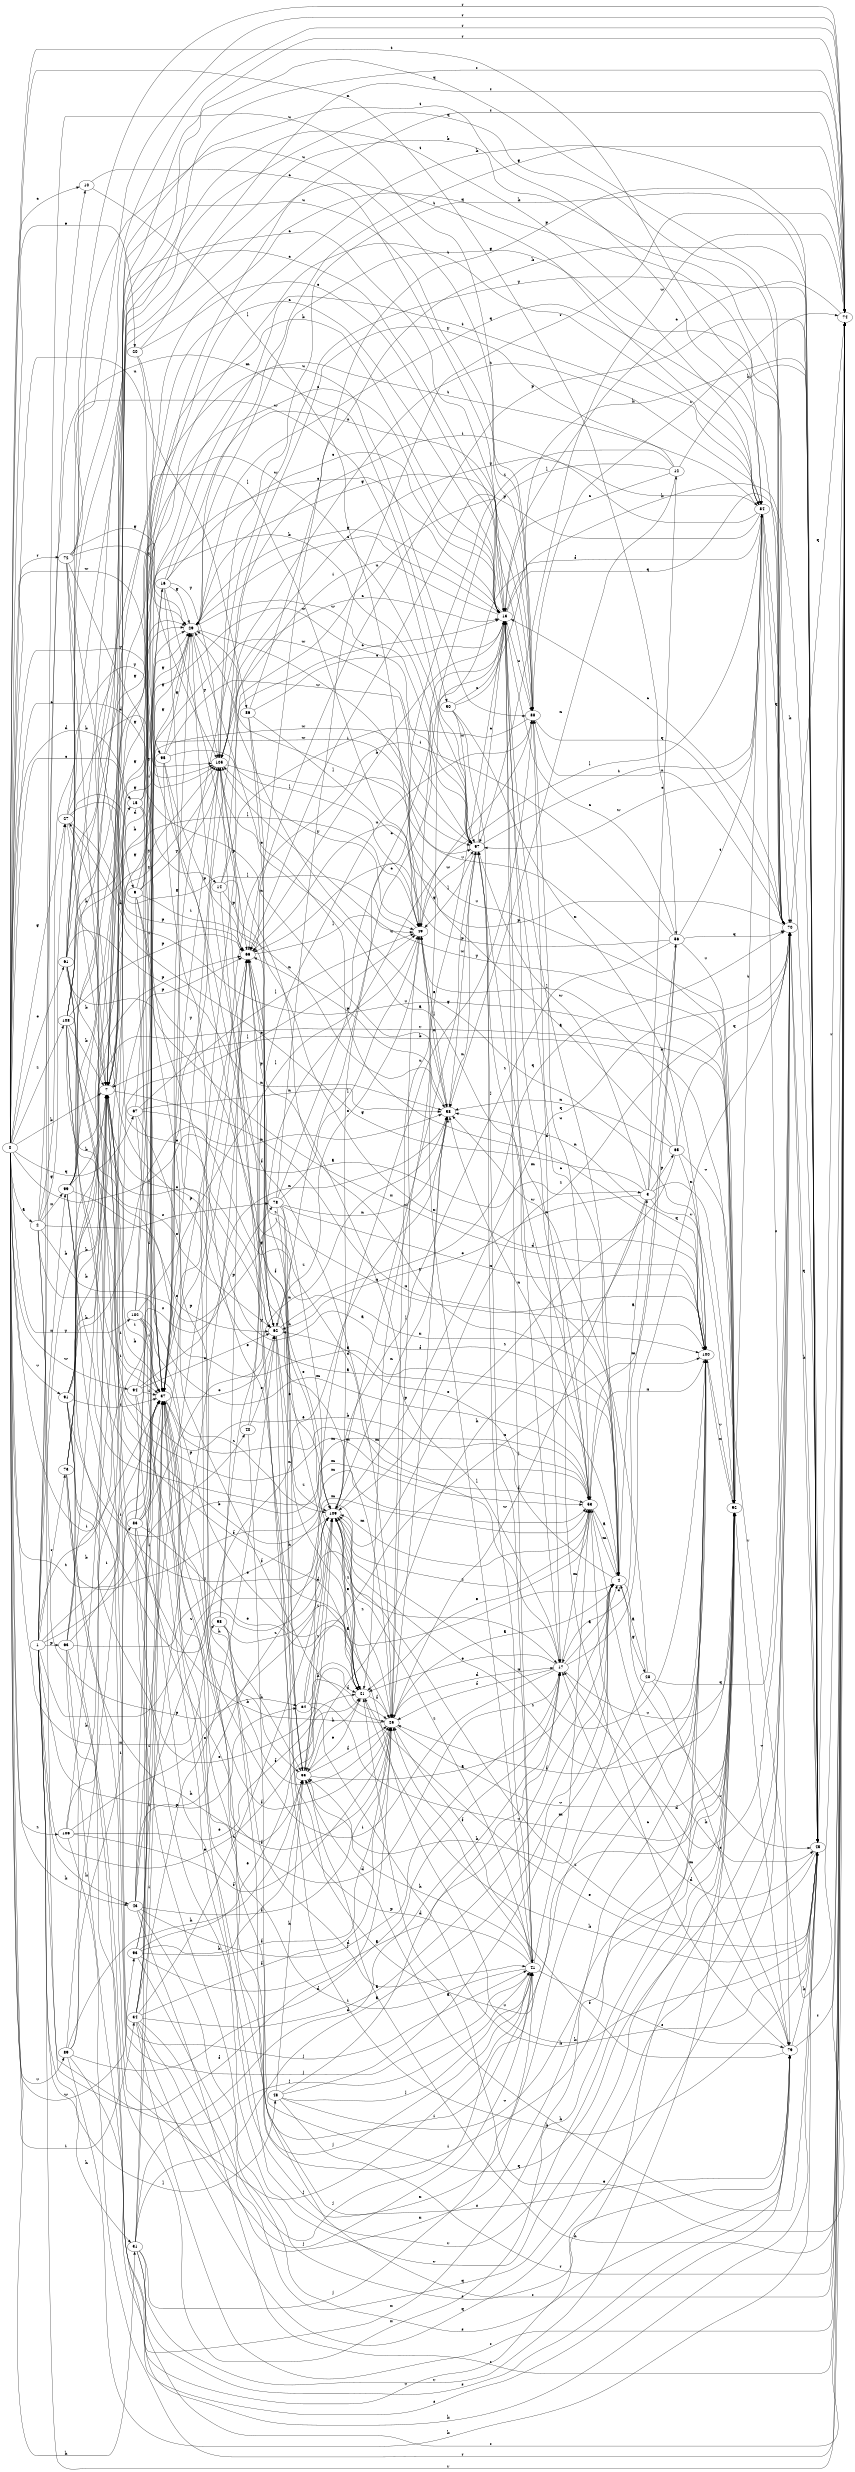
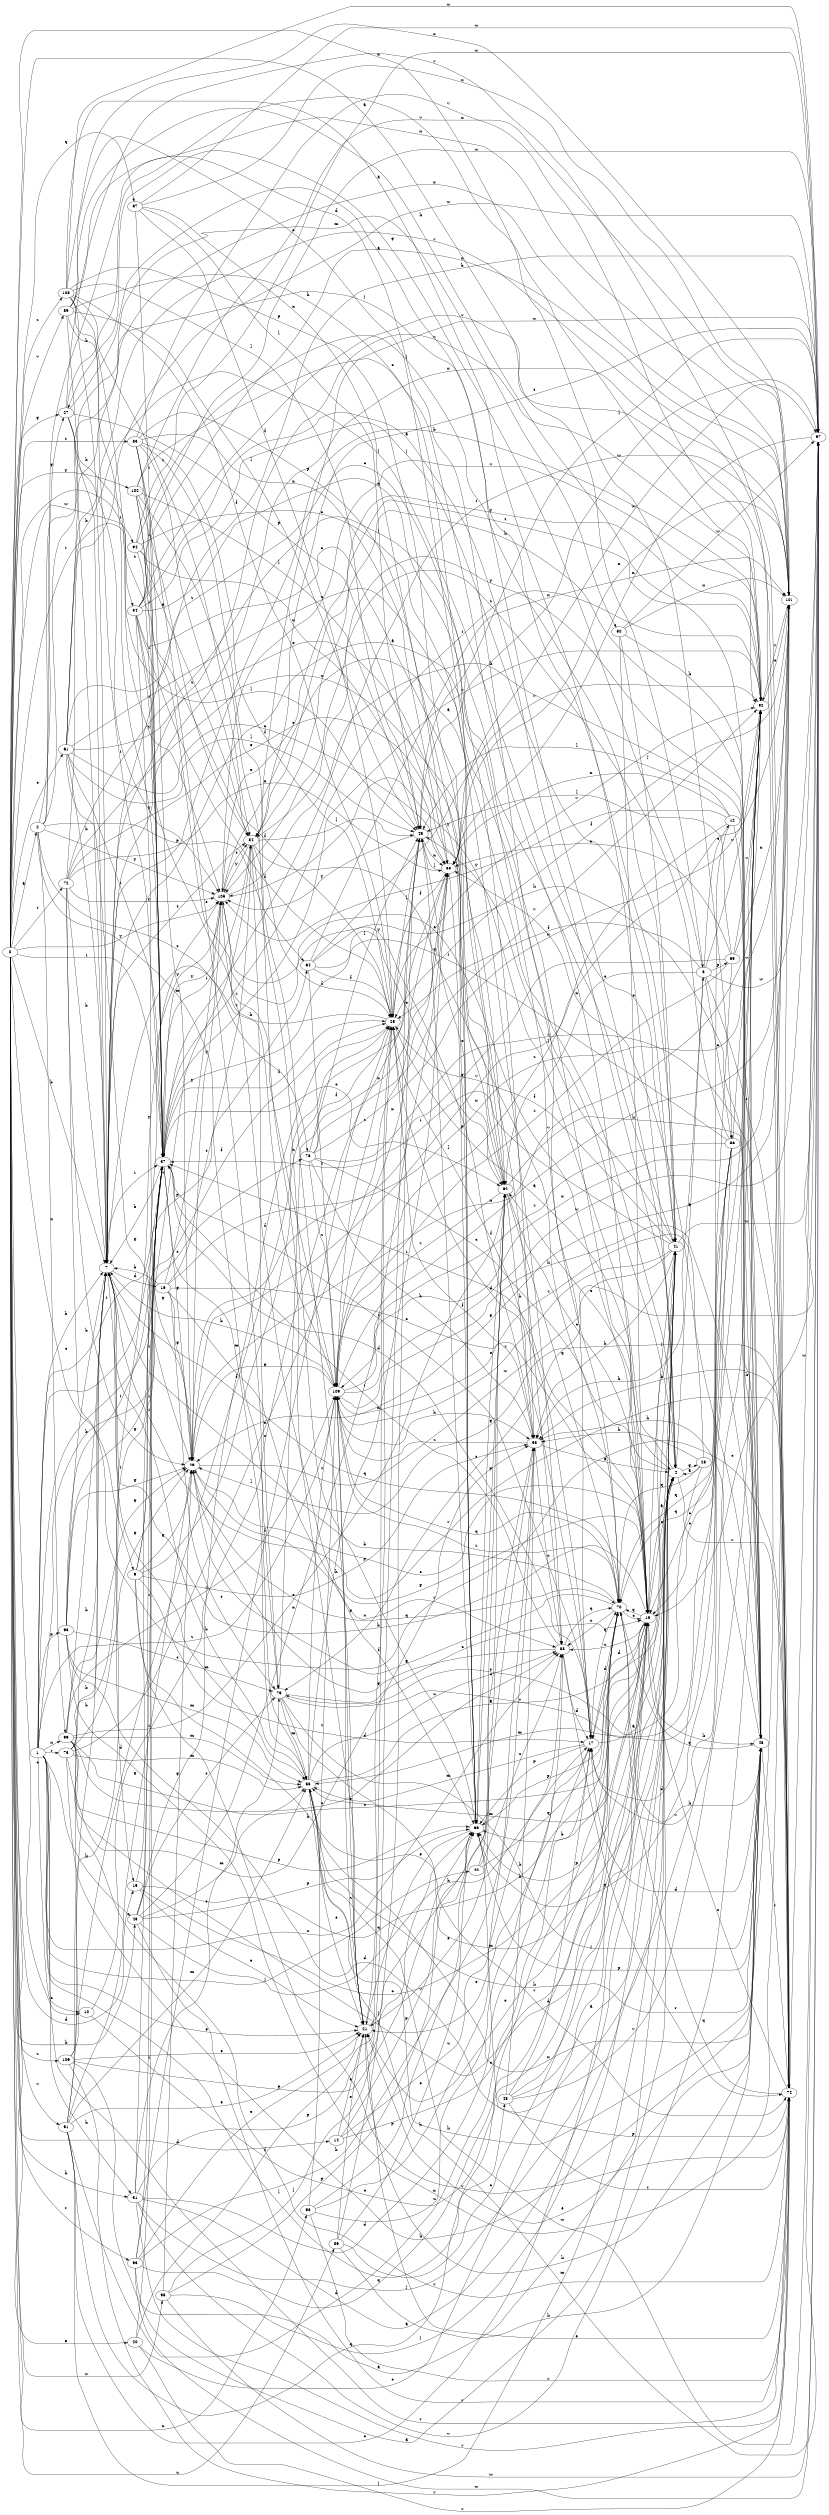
edge "64" -> "62": added, label "o"
edge "105" -> "37": removed, label "i"
edge "14" -> "109": removed, label "z"
edge "95" -> "25": removed, label "f"
node "100": label "100" -> "101"
edge "109" -> "92": label "z" -> "v"
edge "4" -> "45": now "4" -> "74"
edge "0" -> "93": label "w" -> "r"
